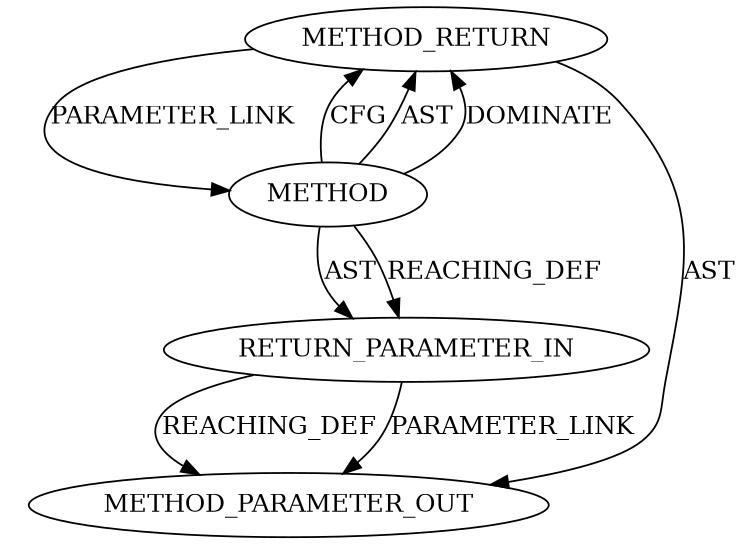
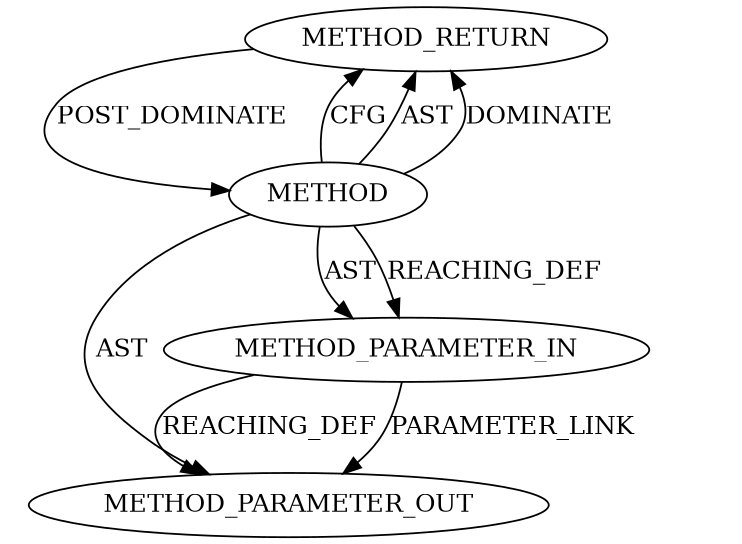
edge "METHOD_RETURN" -> "METHOD": label "PARAMETER_LINK" -> "POST_DOMINATE"
edge "METHOD_RETURN" -> "METHOD_PARAMETER_OUT": now "METHOD" -> "METHOD_PARAMETER_OUT"
node "RETURN_PARAMETER_IN": label "RETURN_PARAMETER_IN" -> "METHOD_PARAMETER_IN"
